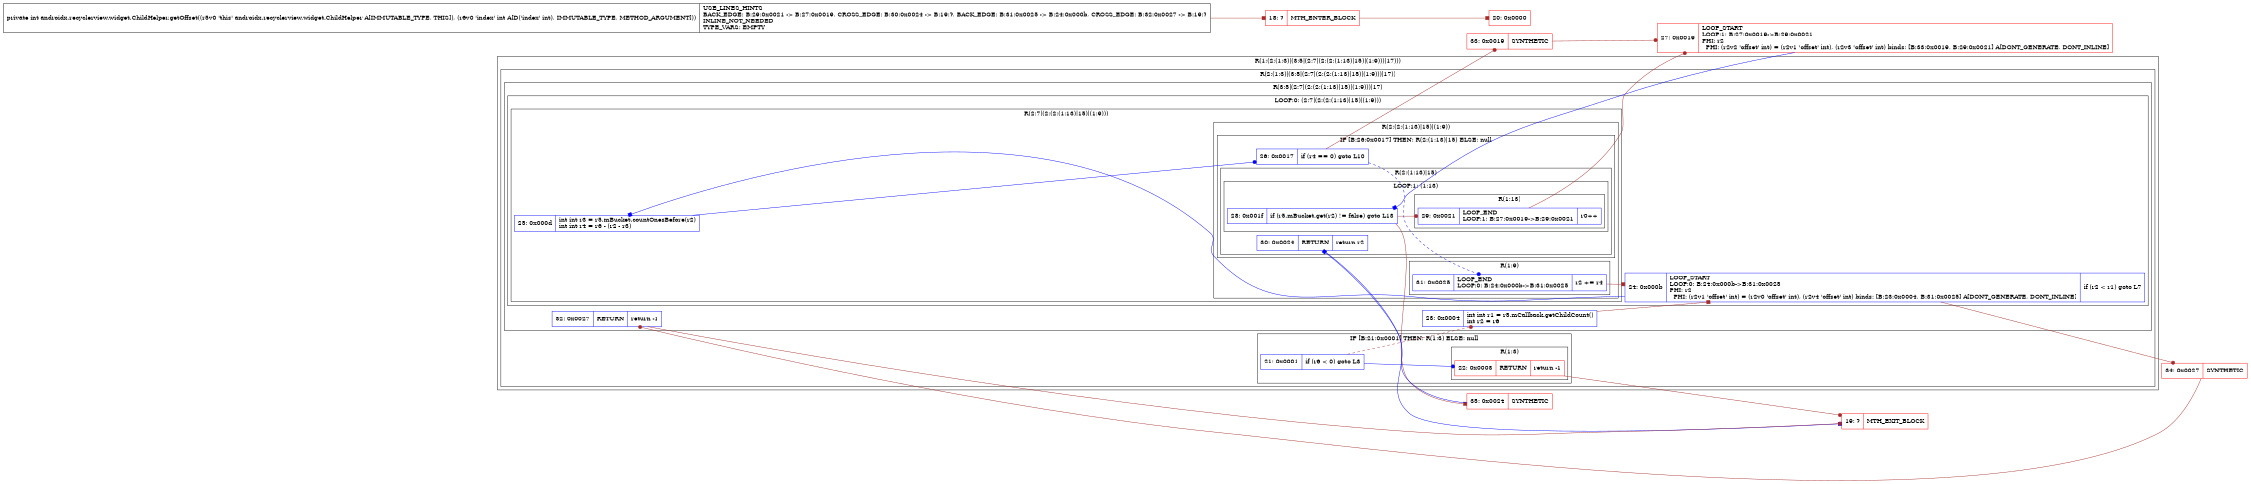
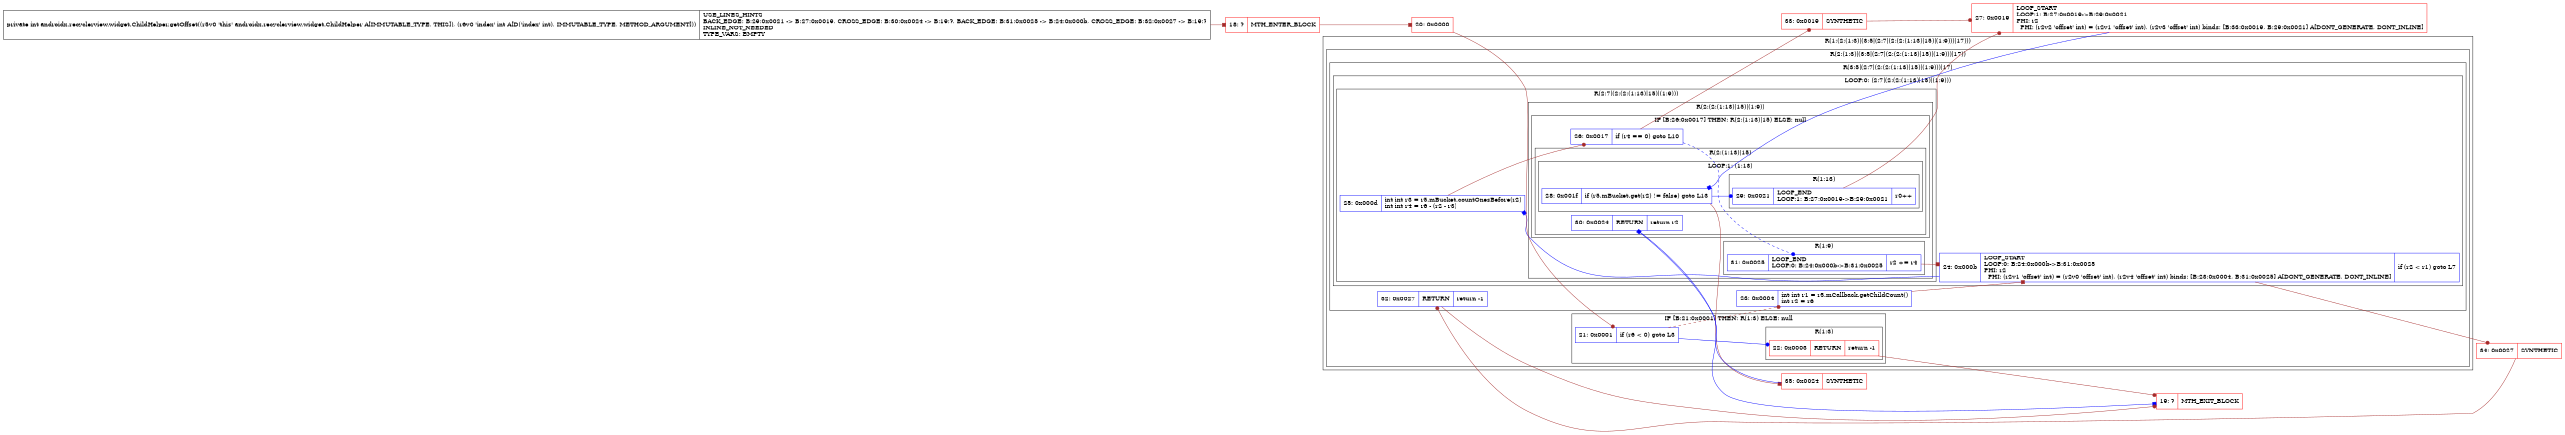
edge "25: 0x000d" -> "26: 0x0017": color blue -> brown
edge "28: 0x001f" -> "29: 0x0021": color brown -> blue
edge "20: 0x0000" -> "21: 0x0001": added
